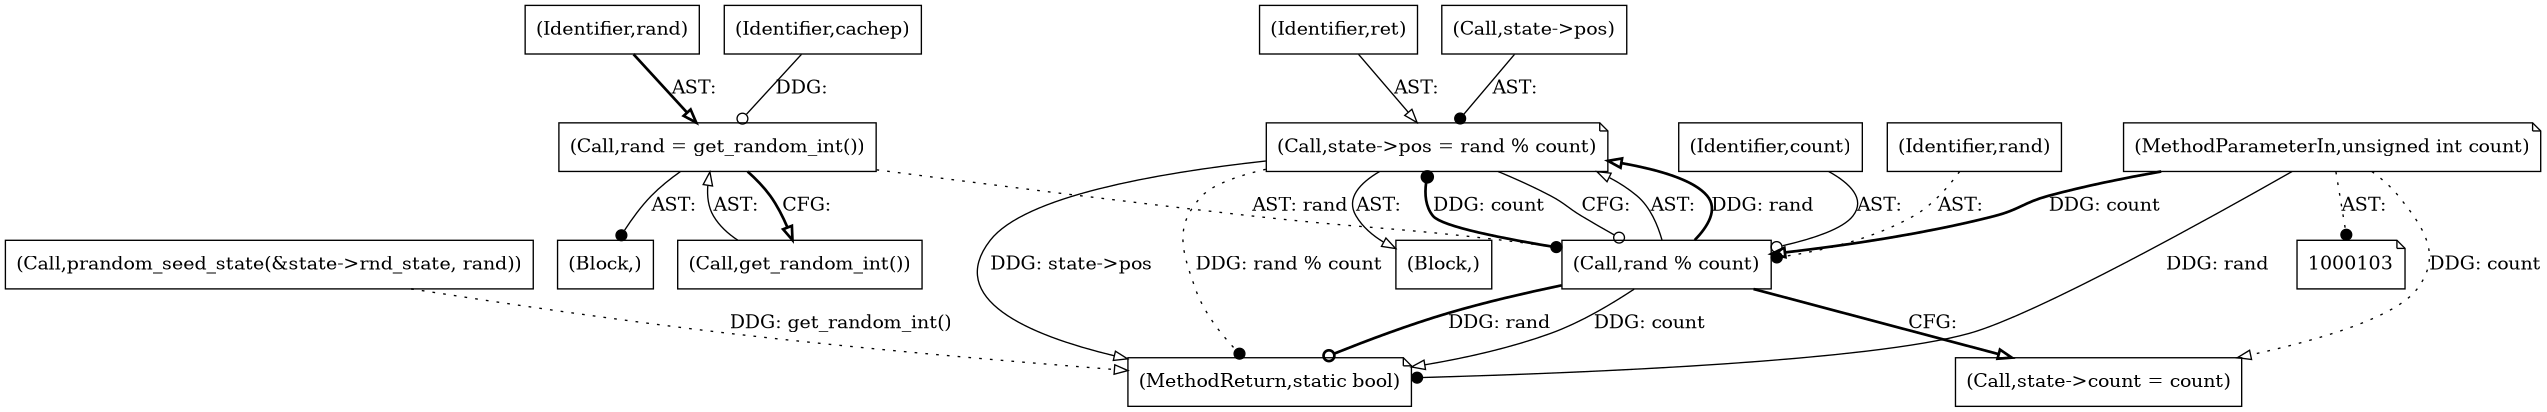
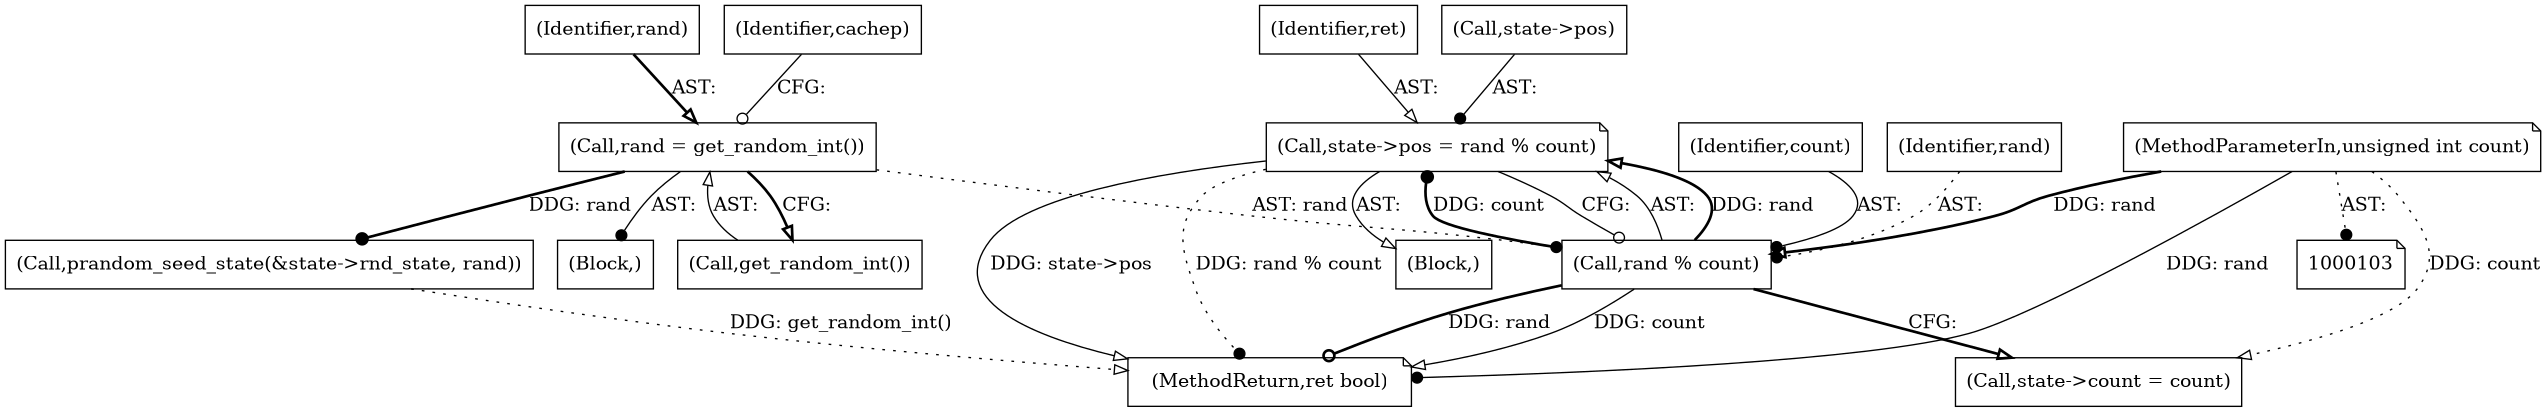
edge "(Identifier,cachep)" -> "(Call,rand = get_random_int())": label "DDG: " -> "CFG: "
edge "(Call,rand = get_random_int())" -> "(Call,prandom_seed_state(&state->rnd_state, rand))": added, label "DDG: rand"
edge "(MethodParameterIn,unsigned int count)" -> "(Call,rand % count)": label "DDG: count" -> "DDG: rand"
edge "(Identifier,count)" -> "(Call,rand % count)": arrowhead odot -> dot
node "(MethodReturn,static bool)": label "(MethodReturn,static bool)" -> "(MethodReturn,ret bool)"
